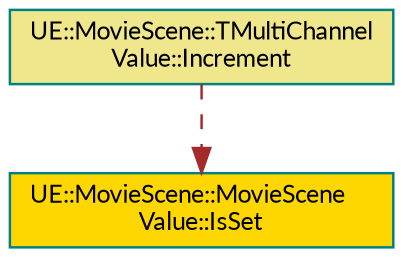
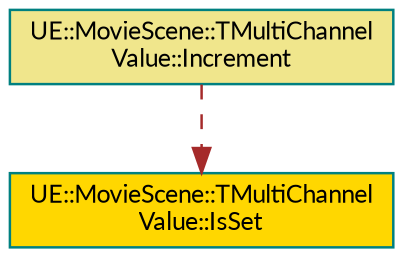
node "UE::MovieScene::MovieScene Value::IsSet": label "UE::MovieScene::MovieScene Value::IsSet" -> "UE::MovieScene::TMultiChannel Value::IsSet"
